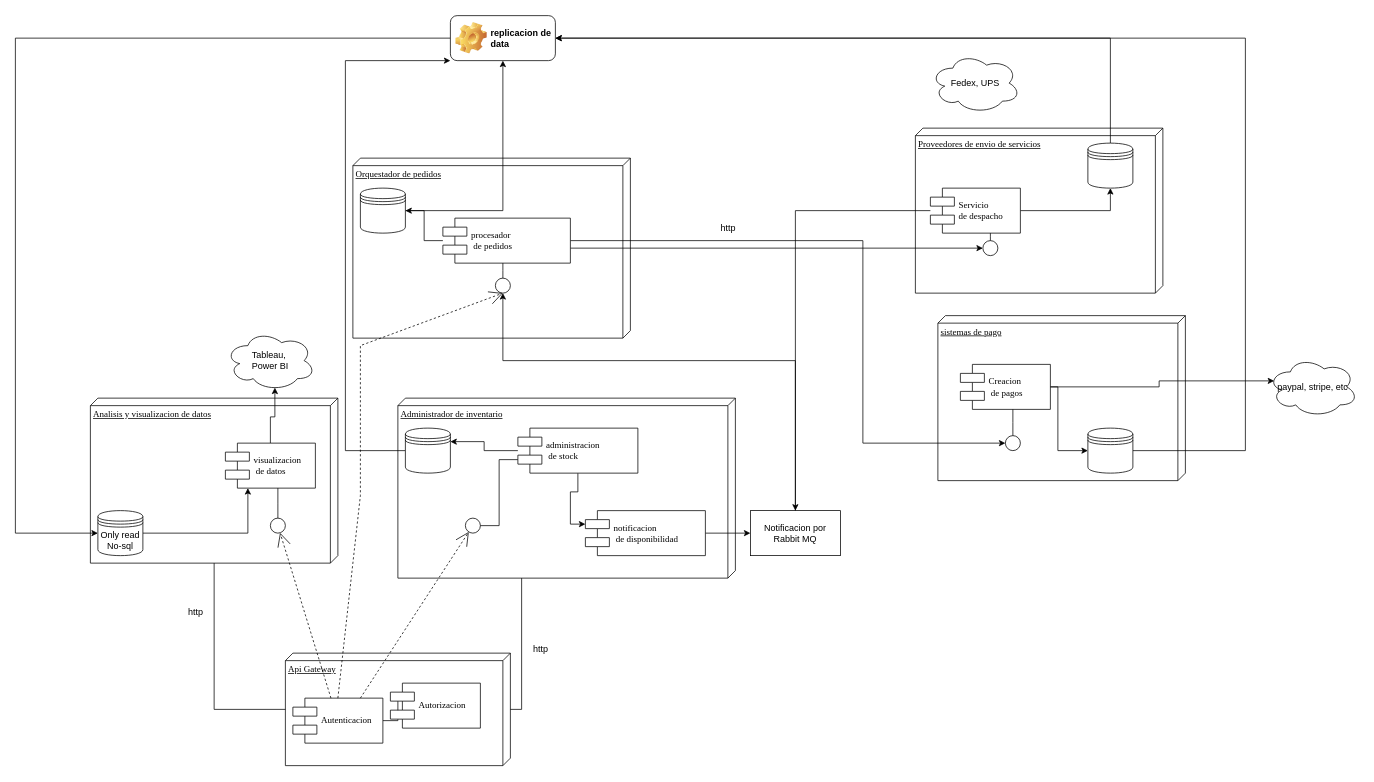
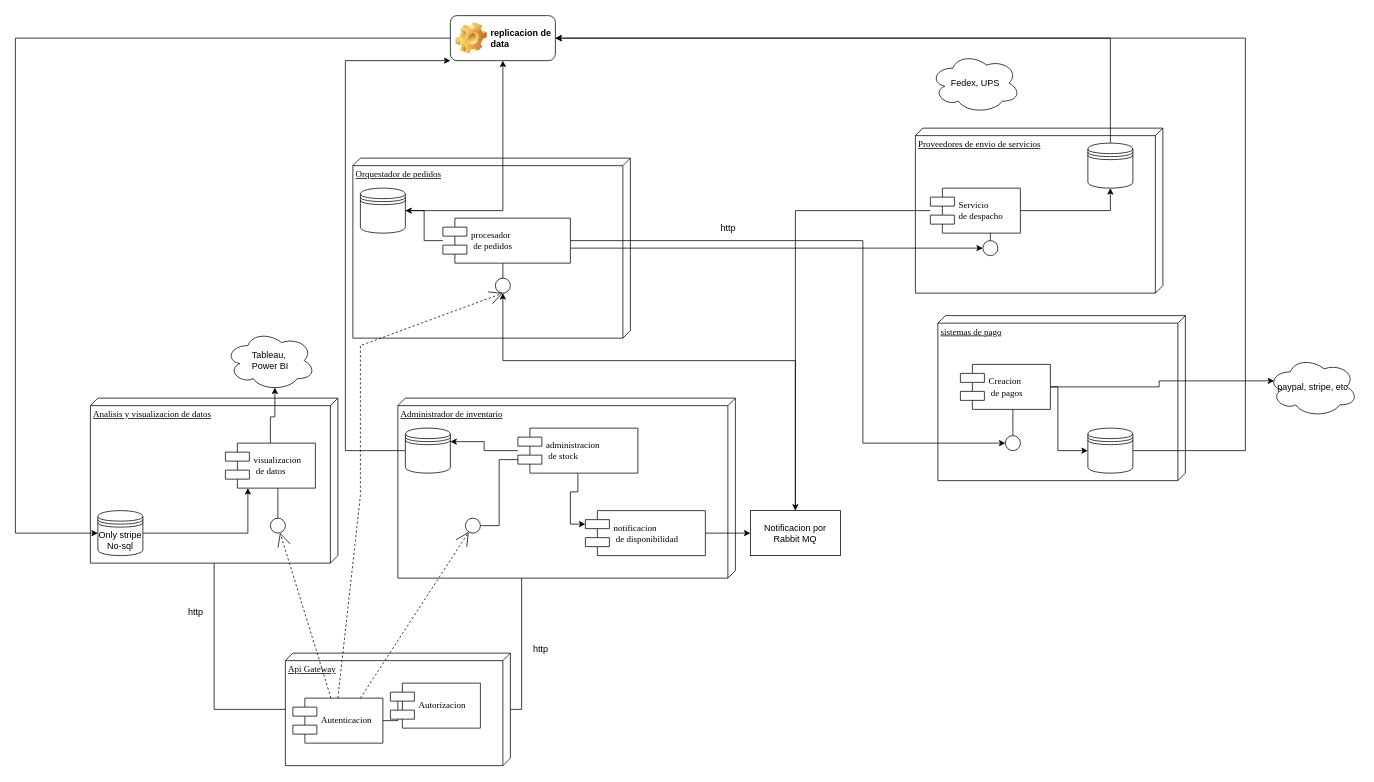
node "Only read No-sql": label "Only read No-sql" -> "Only stripe No-sql"
